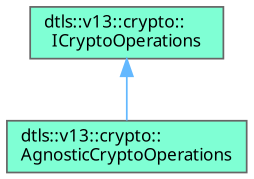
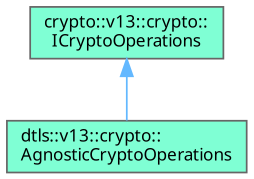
node "dtls::v13::crypto:: ICryptoOperations": label "dtls::v13::crypto:: ICryptoOperations" -> "crypto::v13::crypto:: ICryptoOperations"
